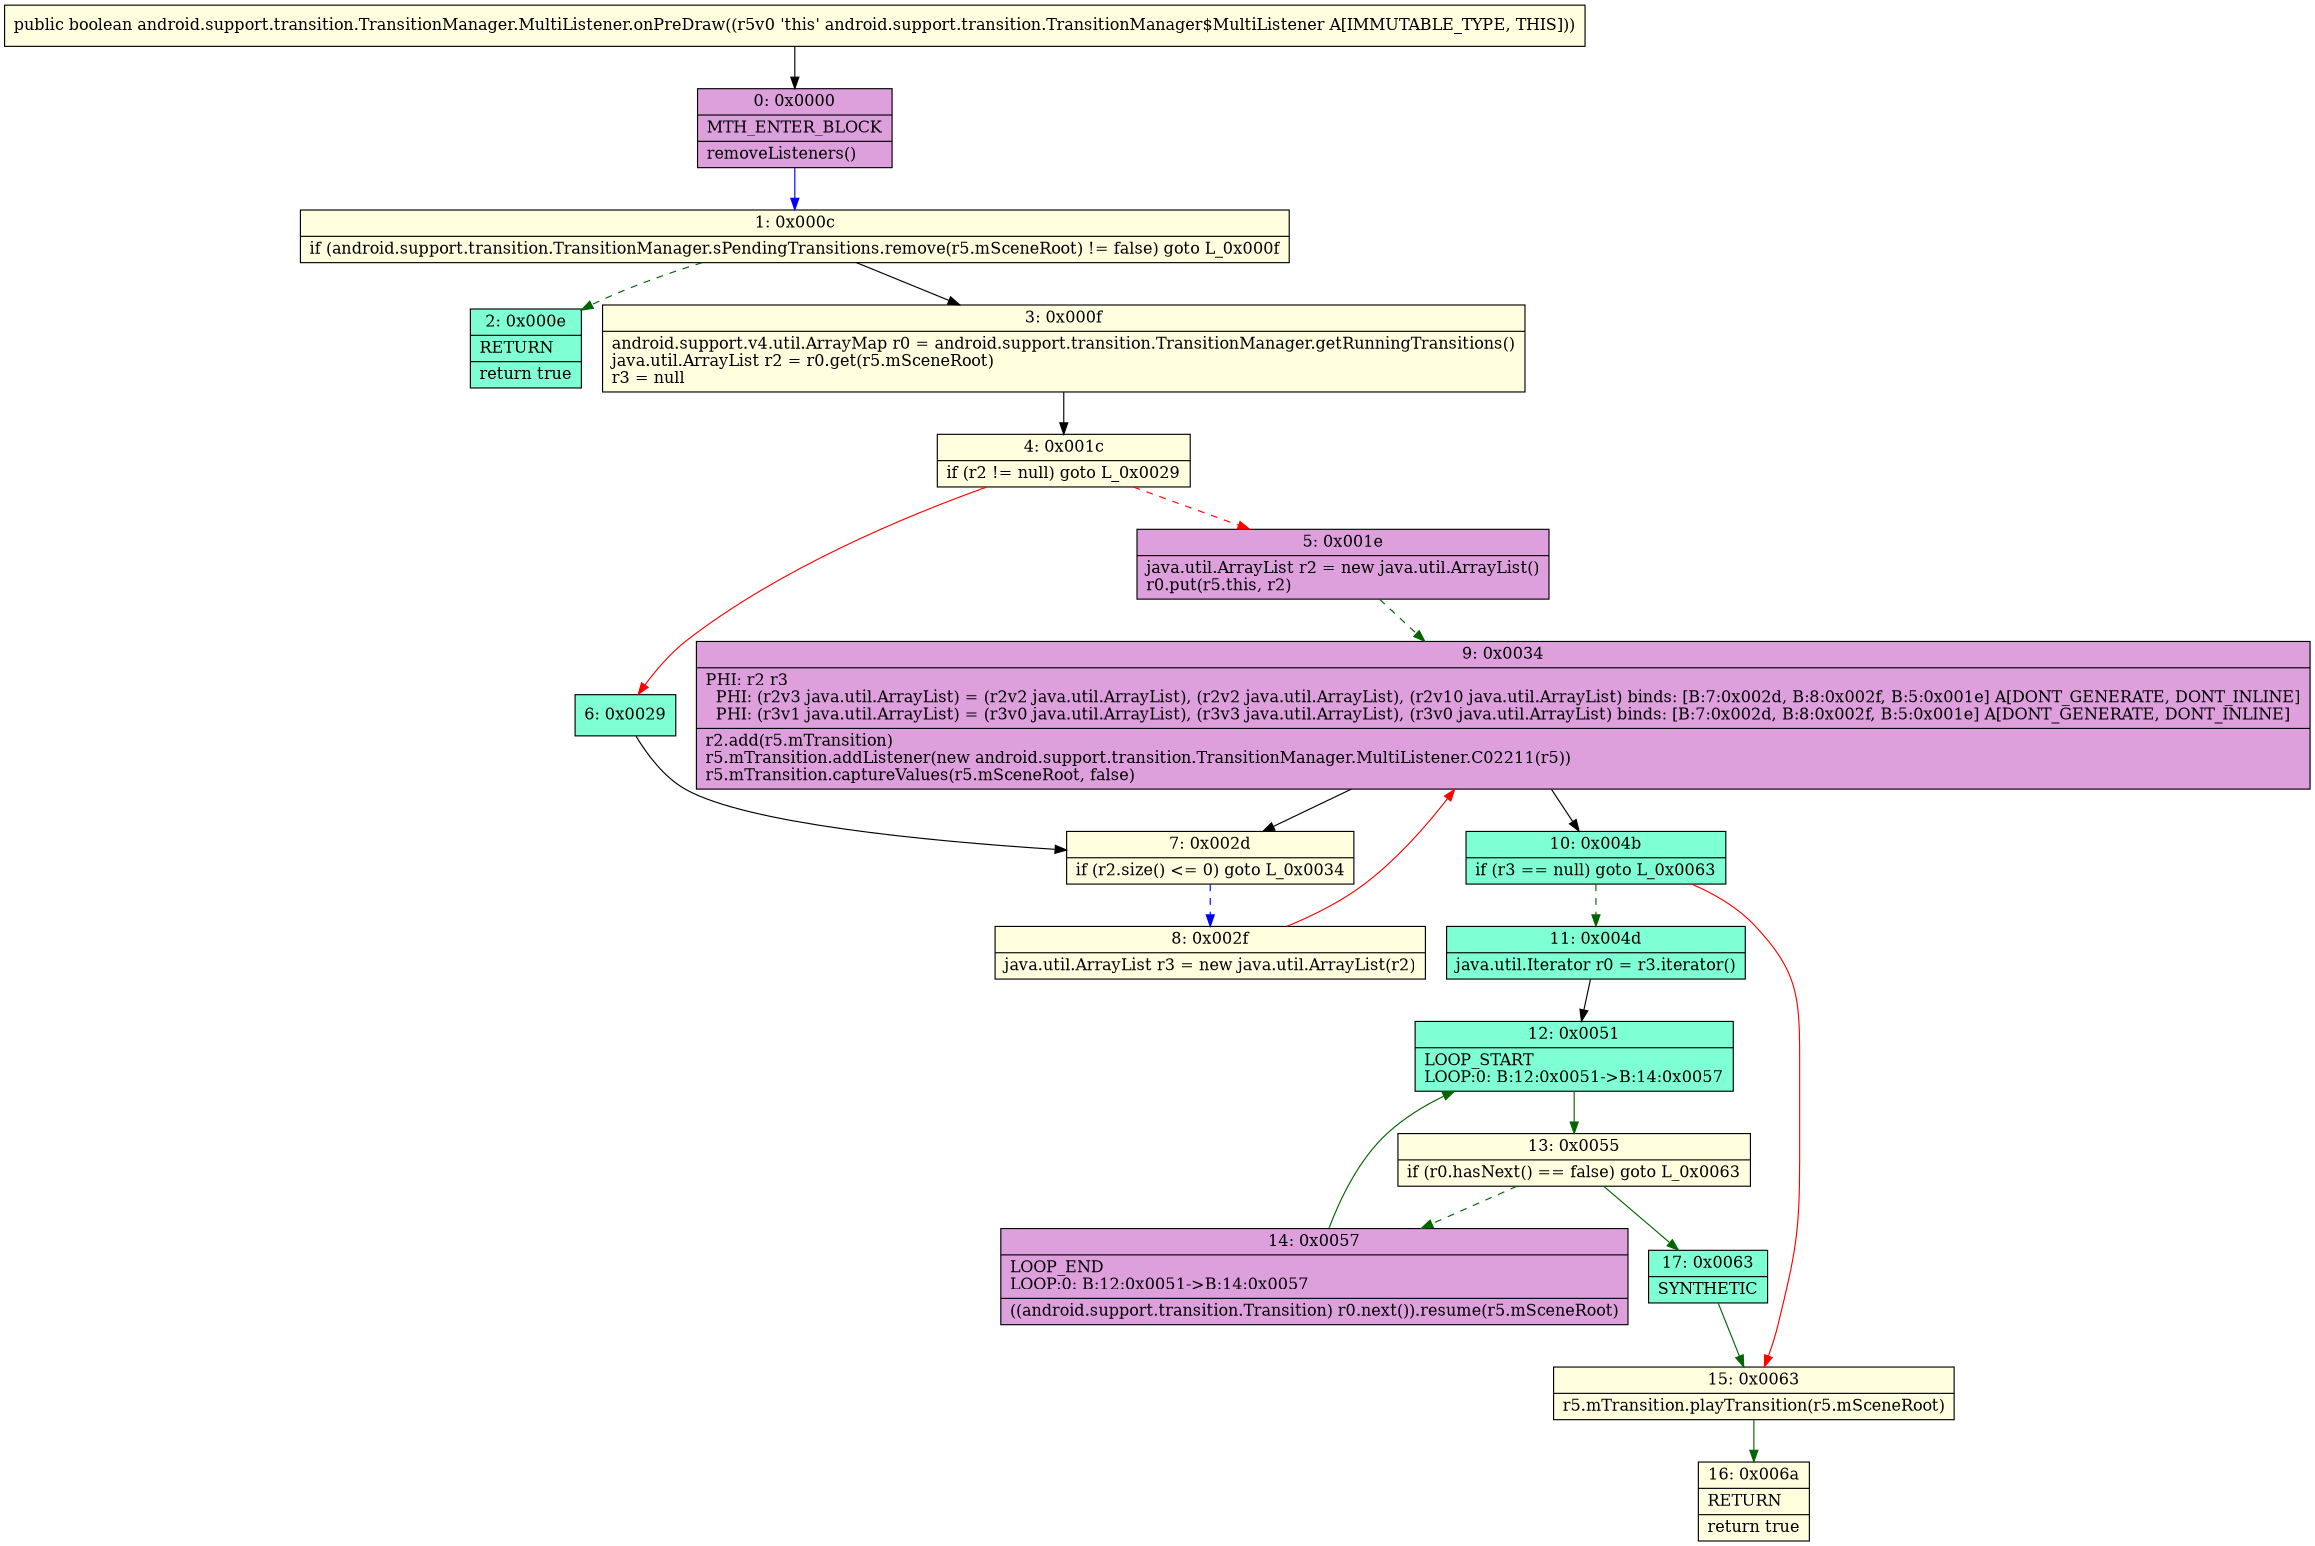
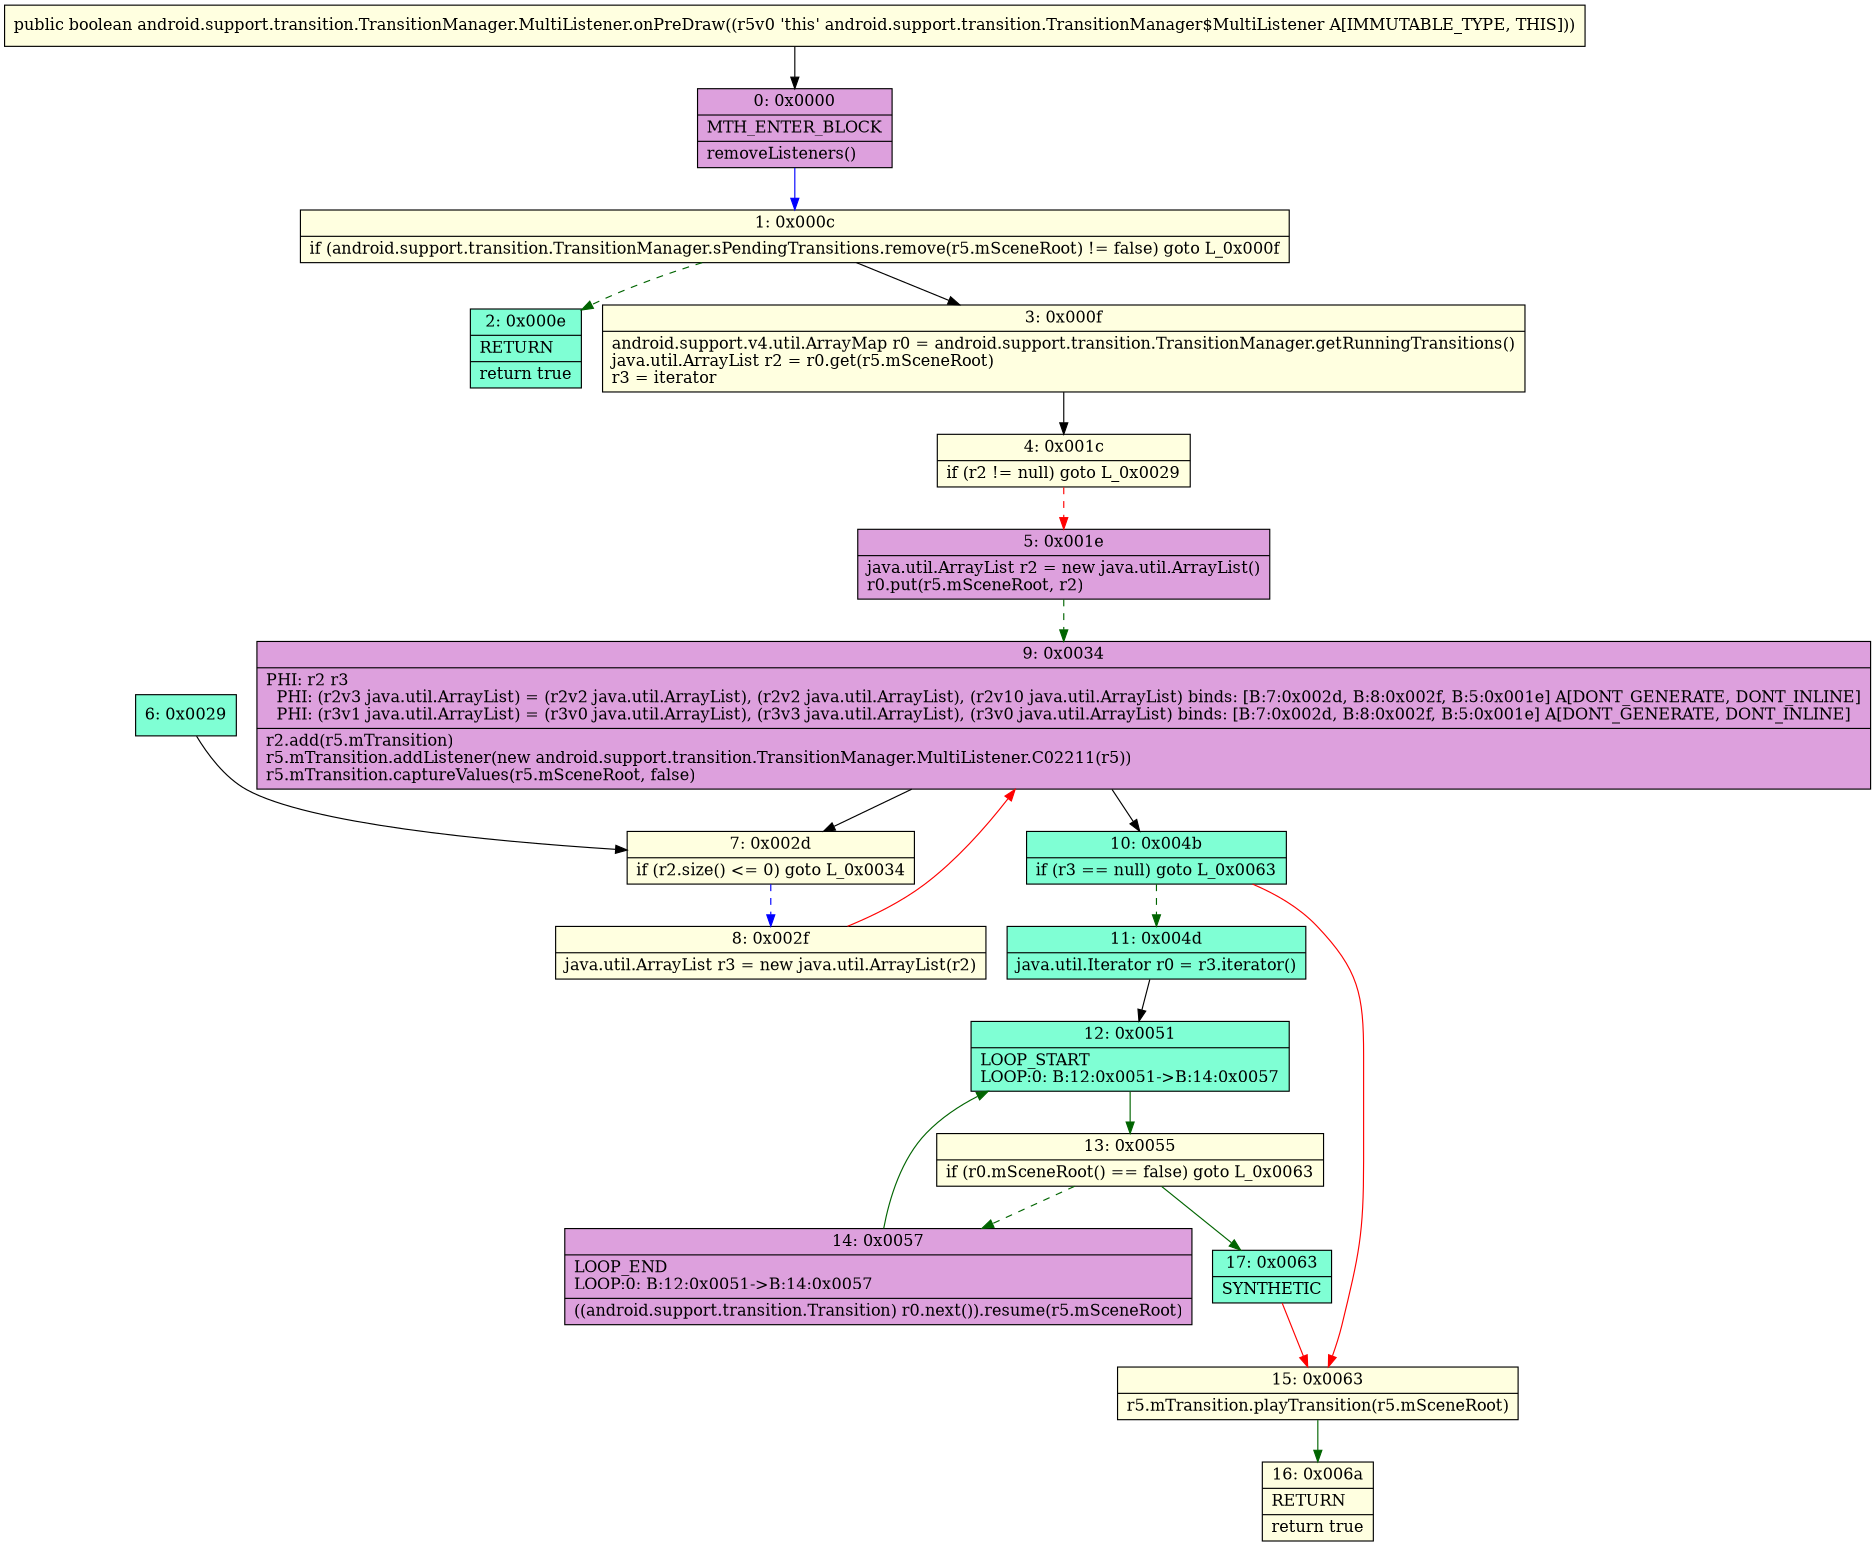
node "3: 0x000f": text "r3 = null" -> "r3 = iterator"
edge "4: 0x001c" -> "6: 0x0029": removed
node "5: 0x001e": text "r0.put(r5.this, r2)" -> "r0.put(r5.mSceneRoot, r2)"
node "13: 0x0055": text "if (r0.hasNext() == false) goto L_0x0063" -> "if (r0.mSceneRoot() == false) goto L_0x0063"
edge "17: 0x0063" -> "15: 0x0063": color darkgreen -> red
